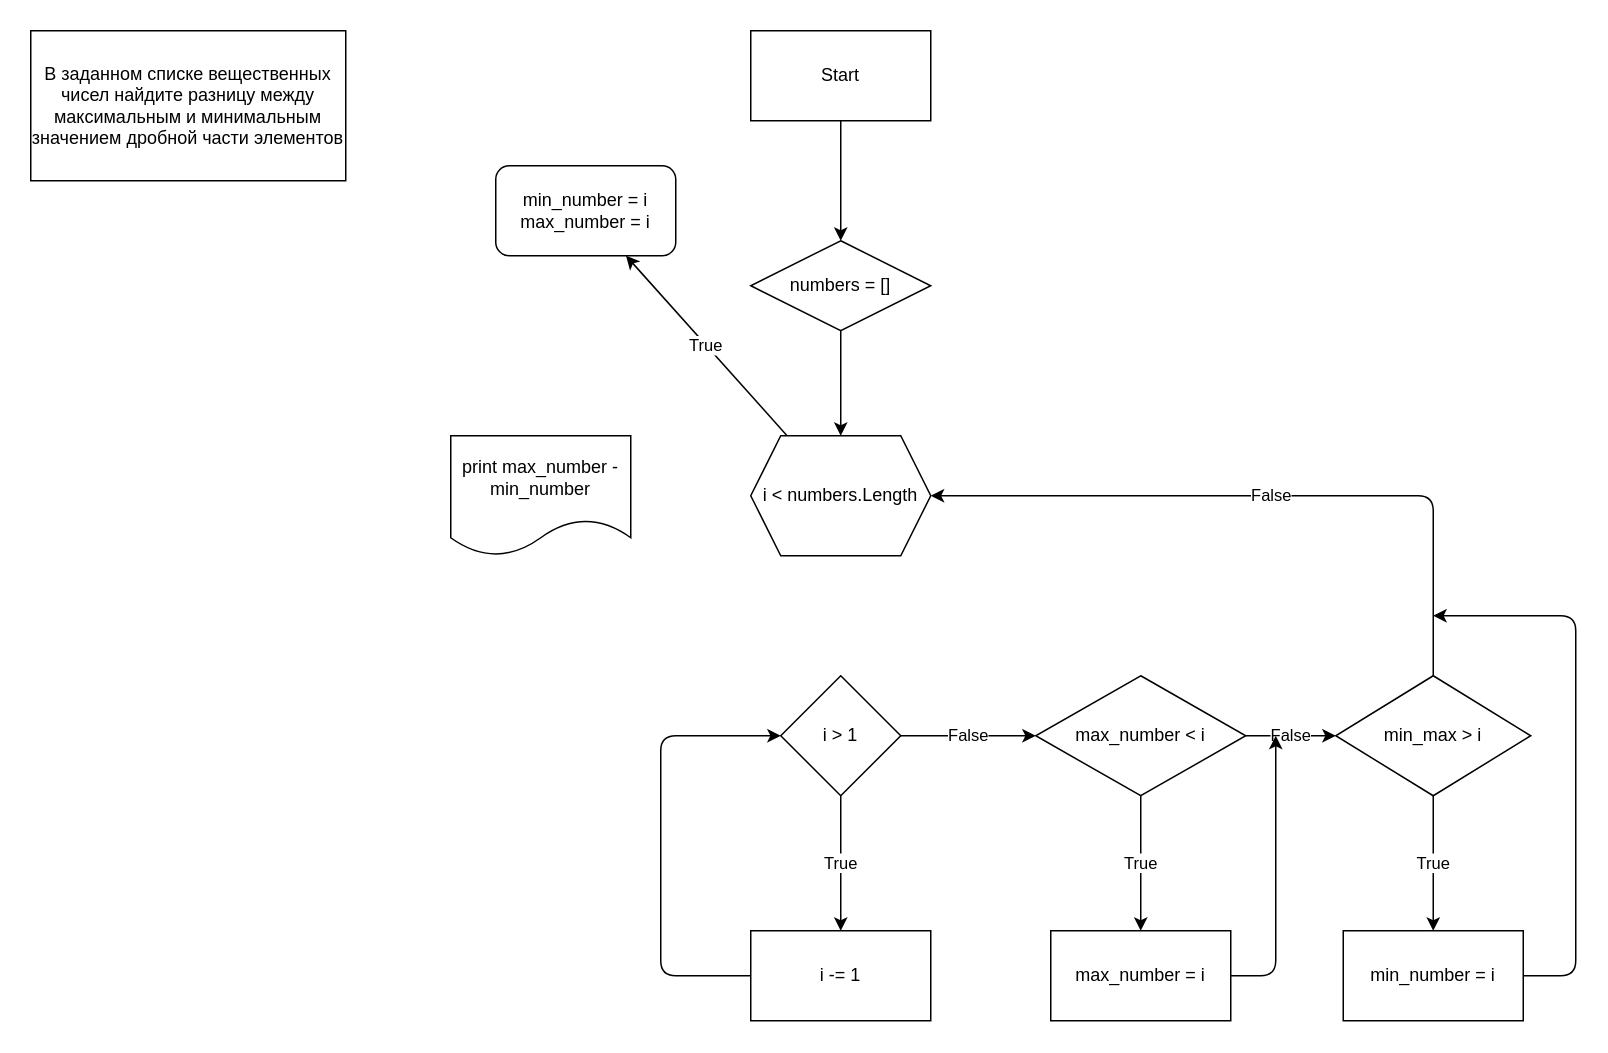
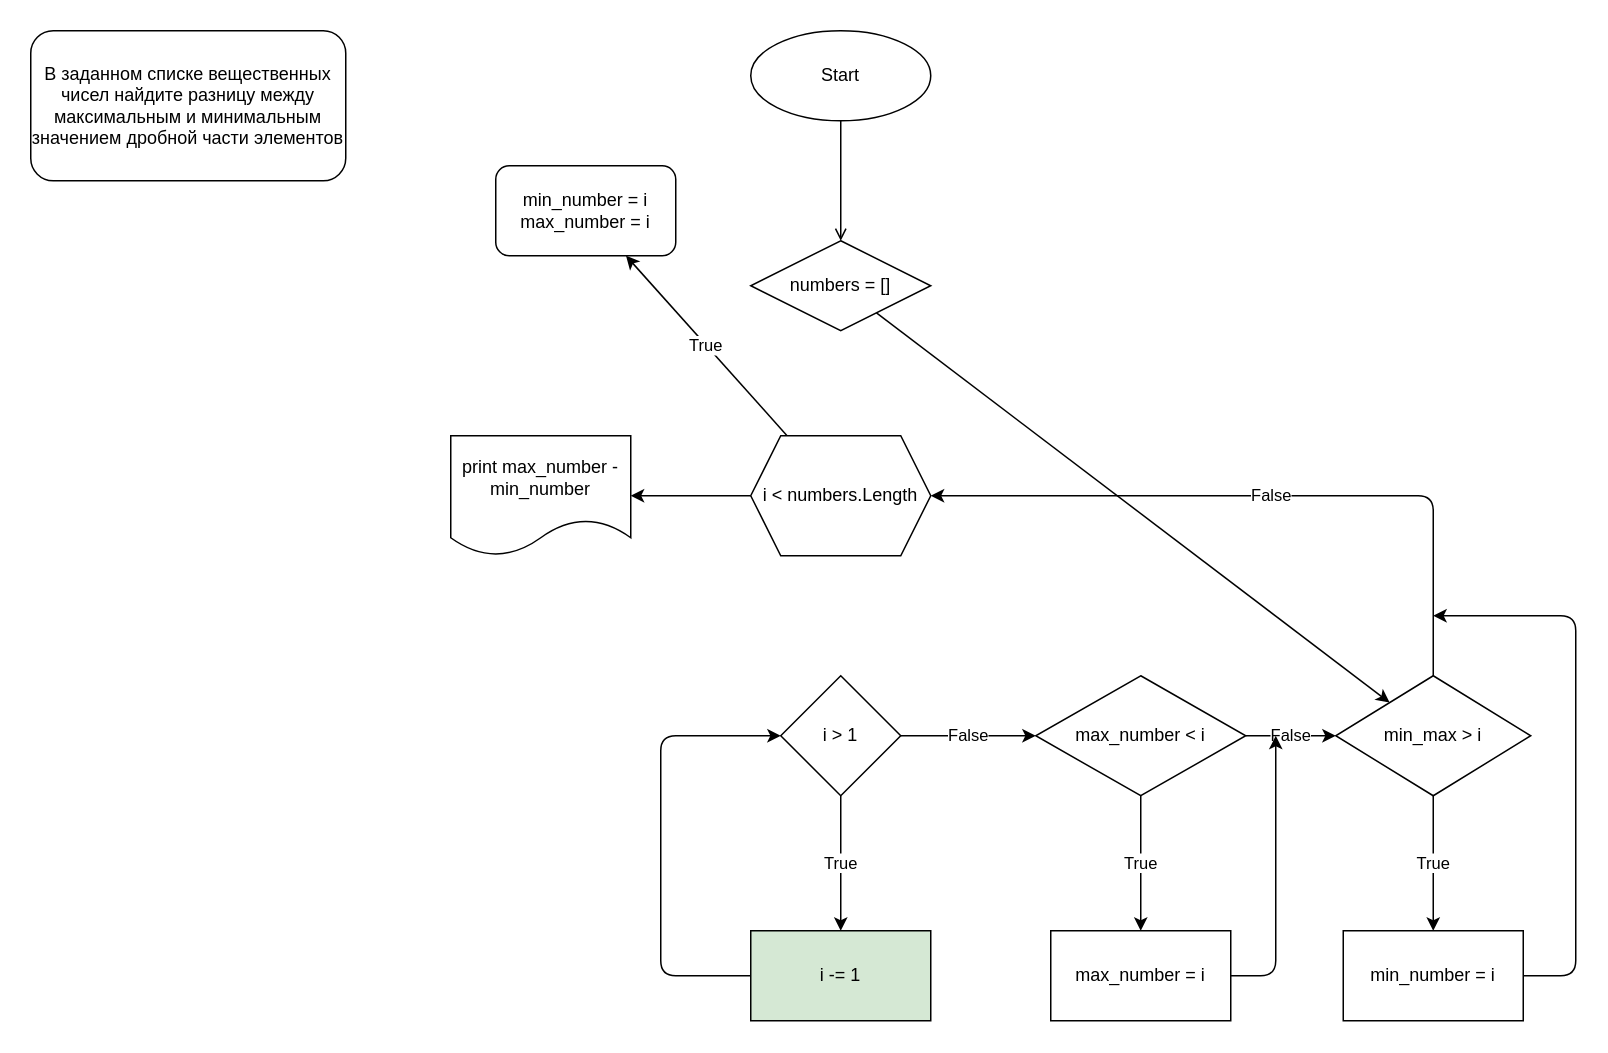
node "Start": shape rectangle -> ellipse
node "В заданном списке вещественных чисел найдите разницу между максимальным и минимальным значением дробной части элементов": shape rectangle -> rounded rectangle
edge "Start" -> "numbers = []": arrowhead classic -> open
edge "numbers = []" -> "i < numbers.Length": now "numbers = []" -> "min_max > i"
edge "i < numbers.Length" -> "print max_number - min_number": added
node "i -= 1": fillcolor #ffffff -> #d5e8d4
